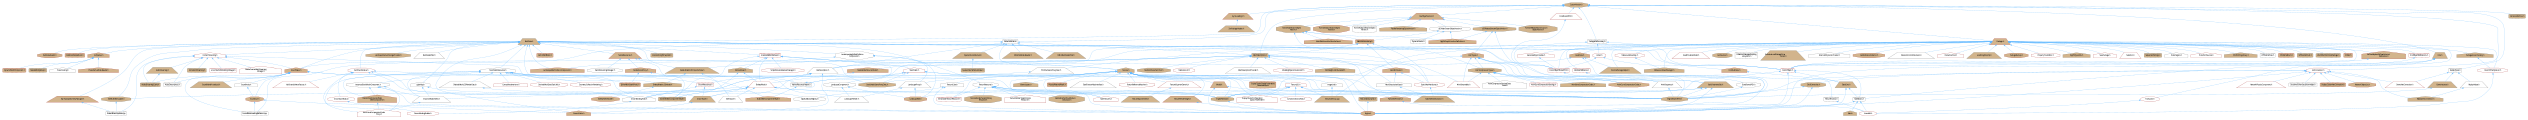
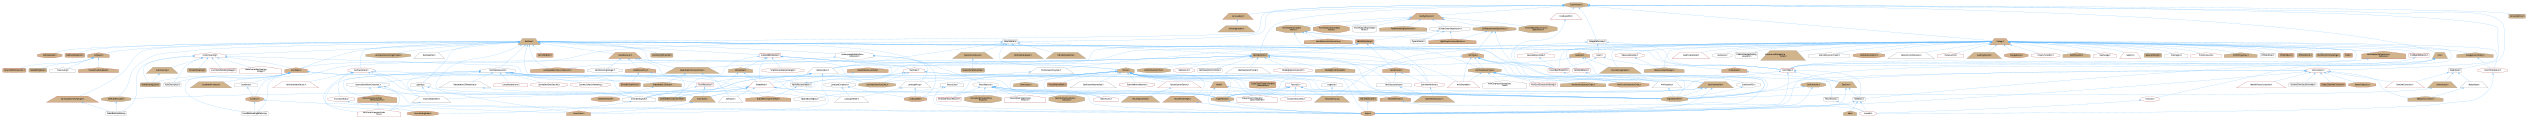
node "AxisSources.h": fillcolor tan -> white
node "MeshDescriptionCommitter.h": added
node "GroomBindingBuilder.h": fillcolor white -> tan
